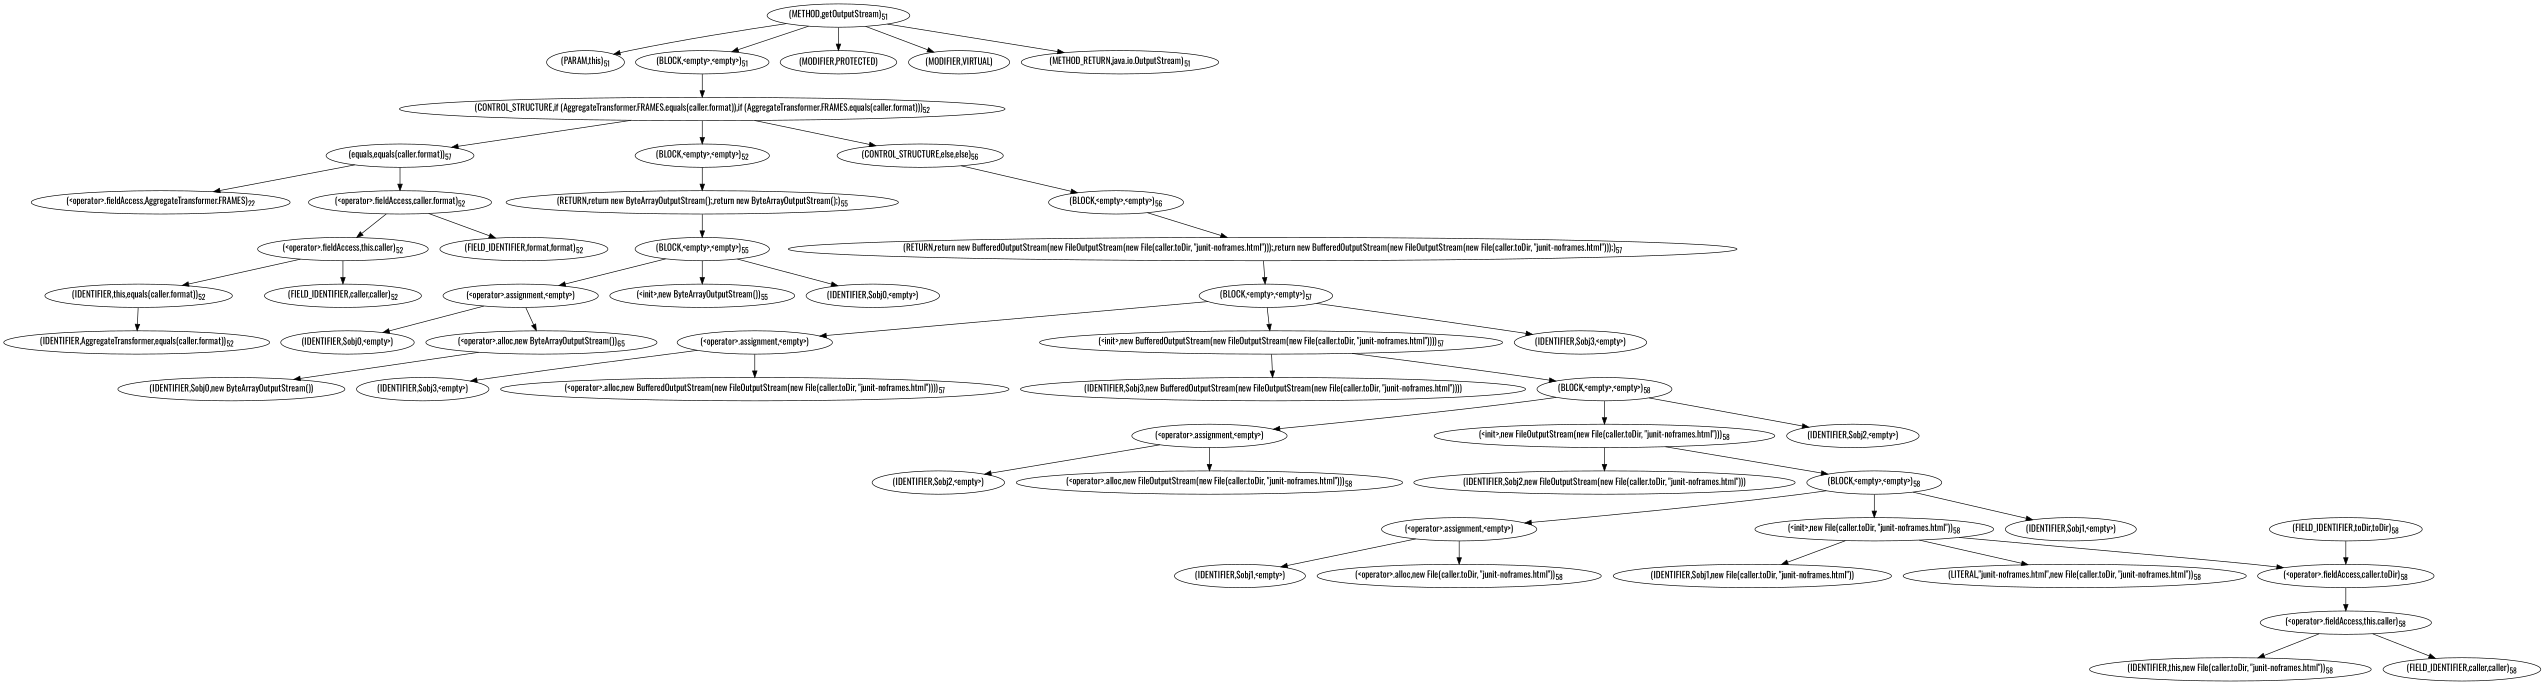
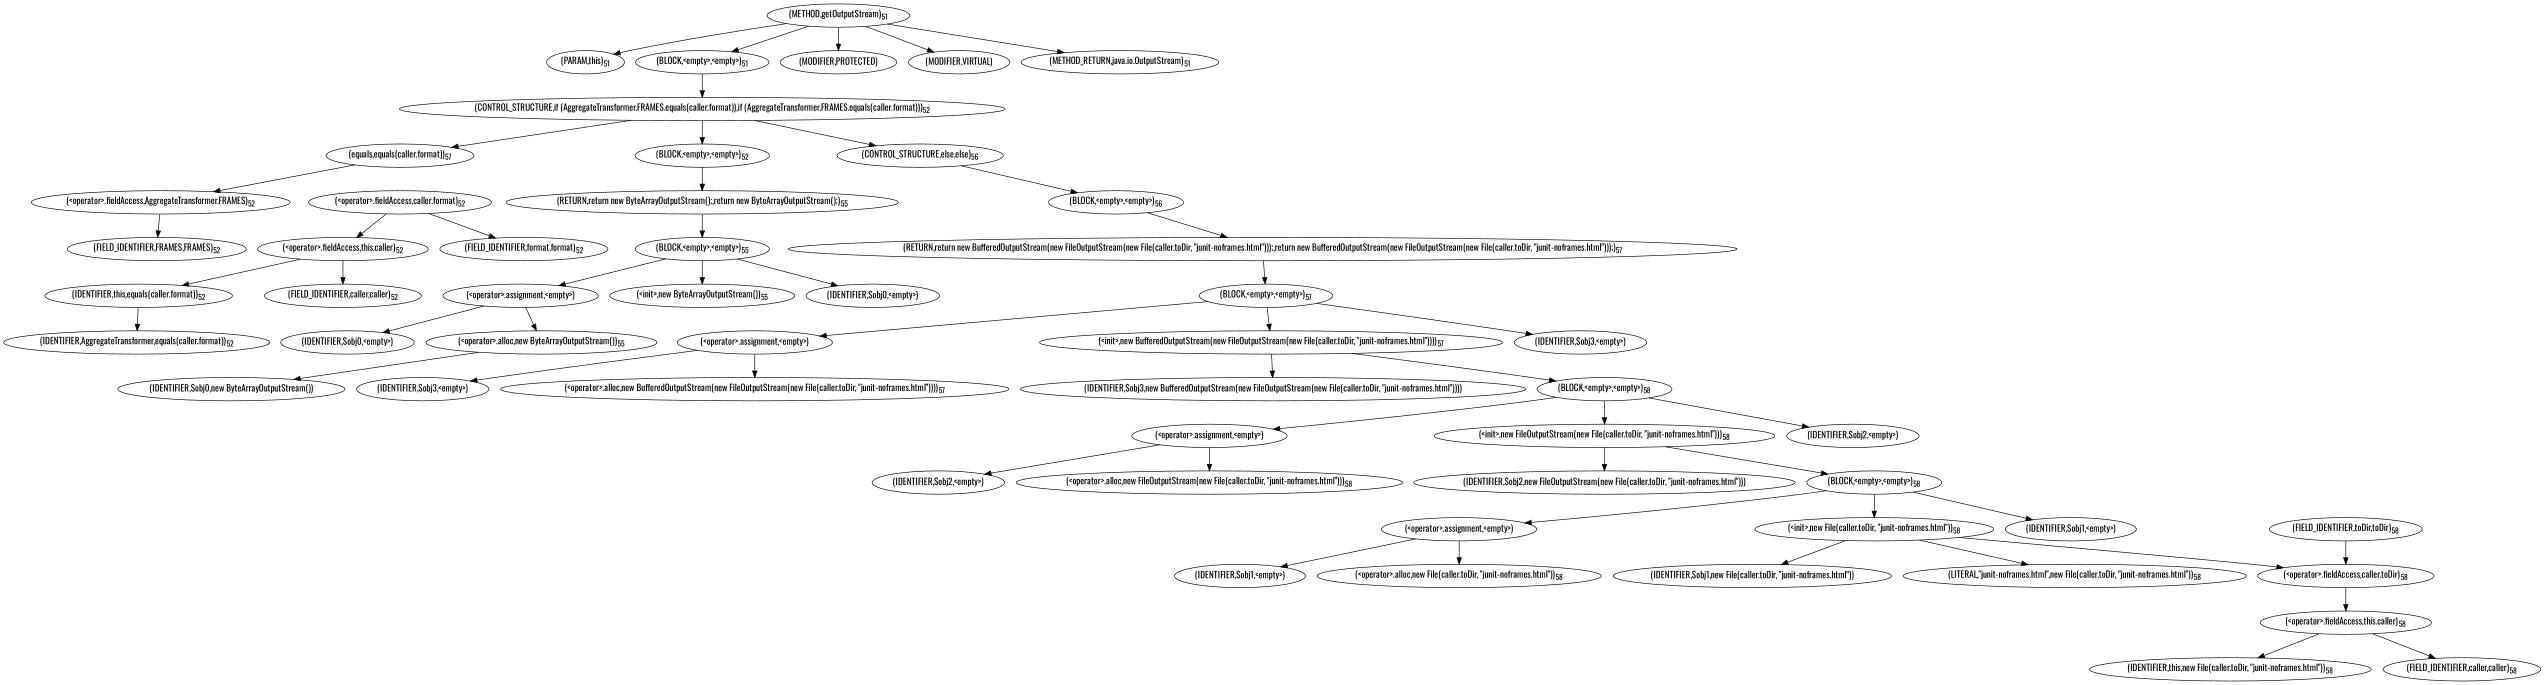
edge "(equals,equals(caller.format))" -> "(<operator>.fieldAccess,caller.format)": removed
node "(<operator>.fieldAccess,AggregateTransformer.FRAMES)": text "22" -> "52"
node "(FIELD_IDENTIFIER,FRAMES,FRAMES)": added
node "(<operator>.alloc,new ByteArrayOutputStream())": text "65" -> "55"
